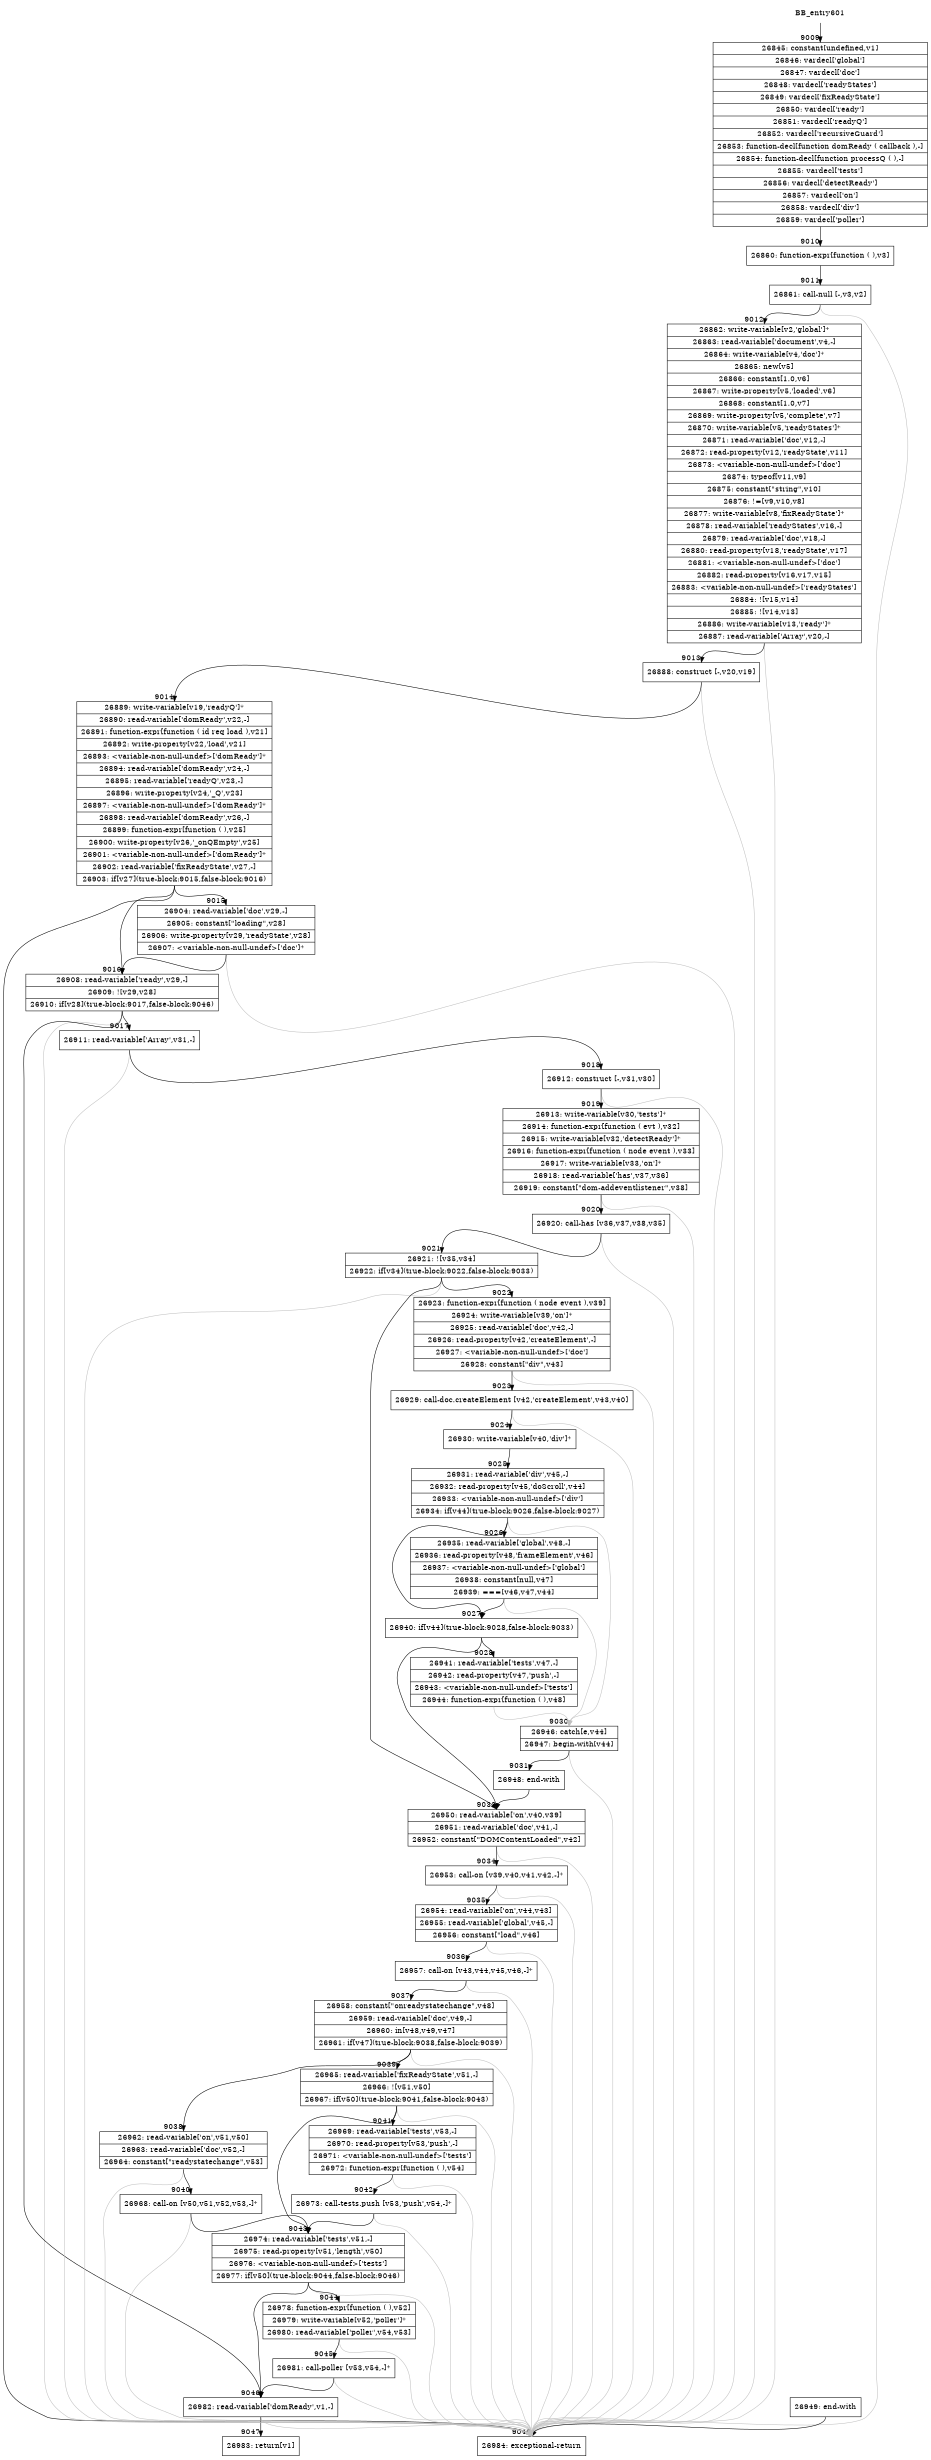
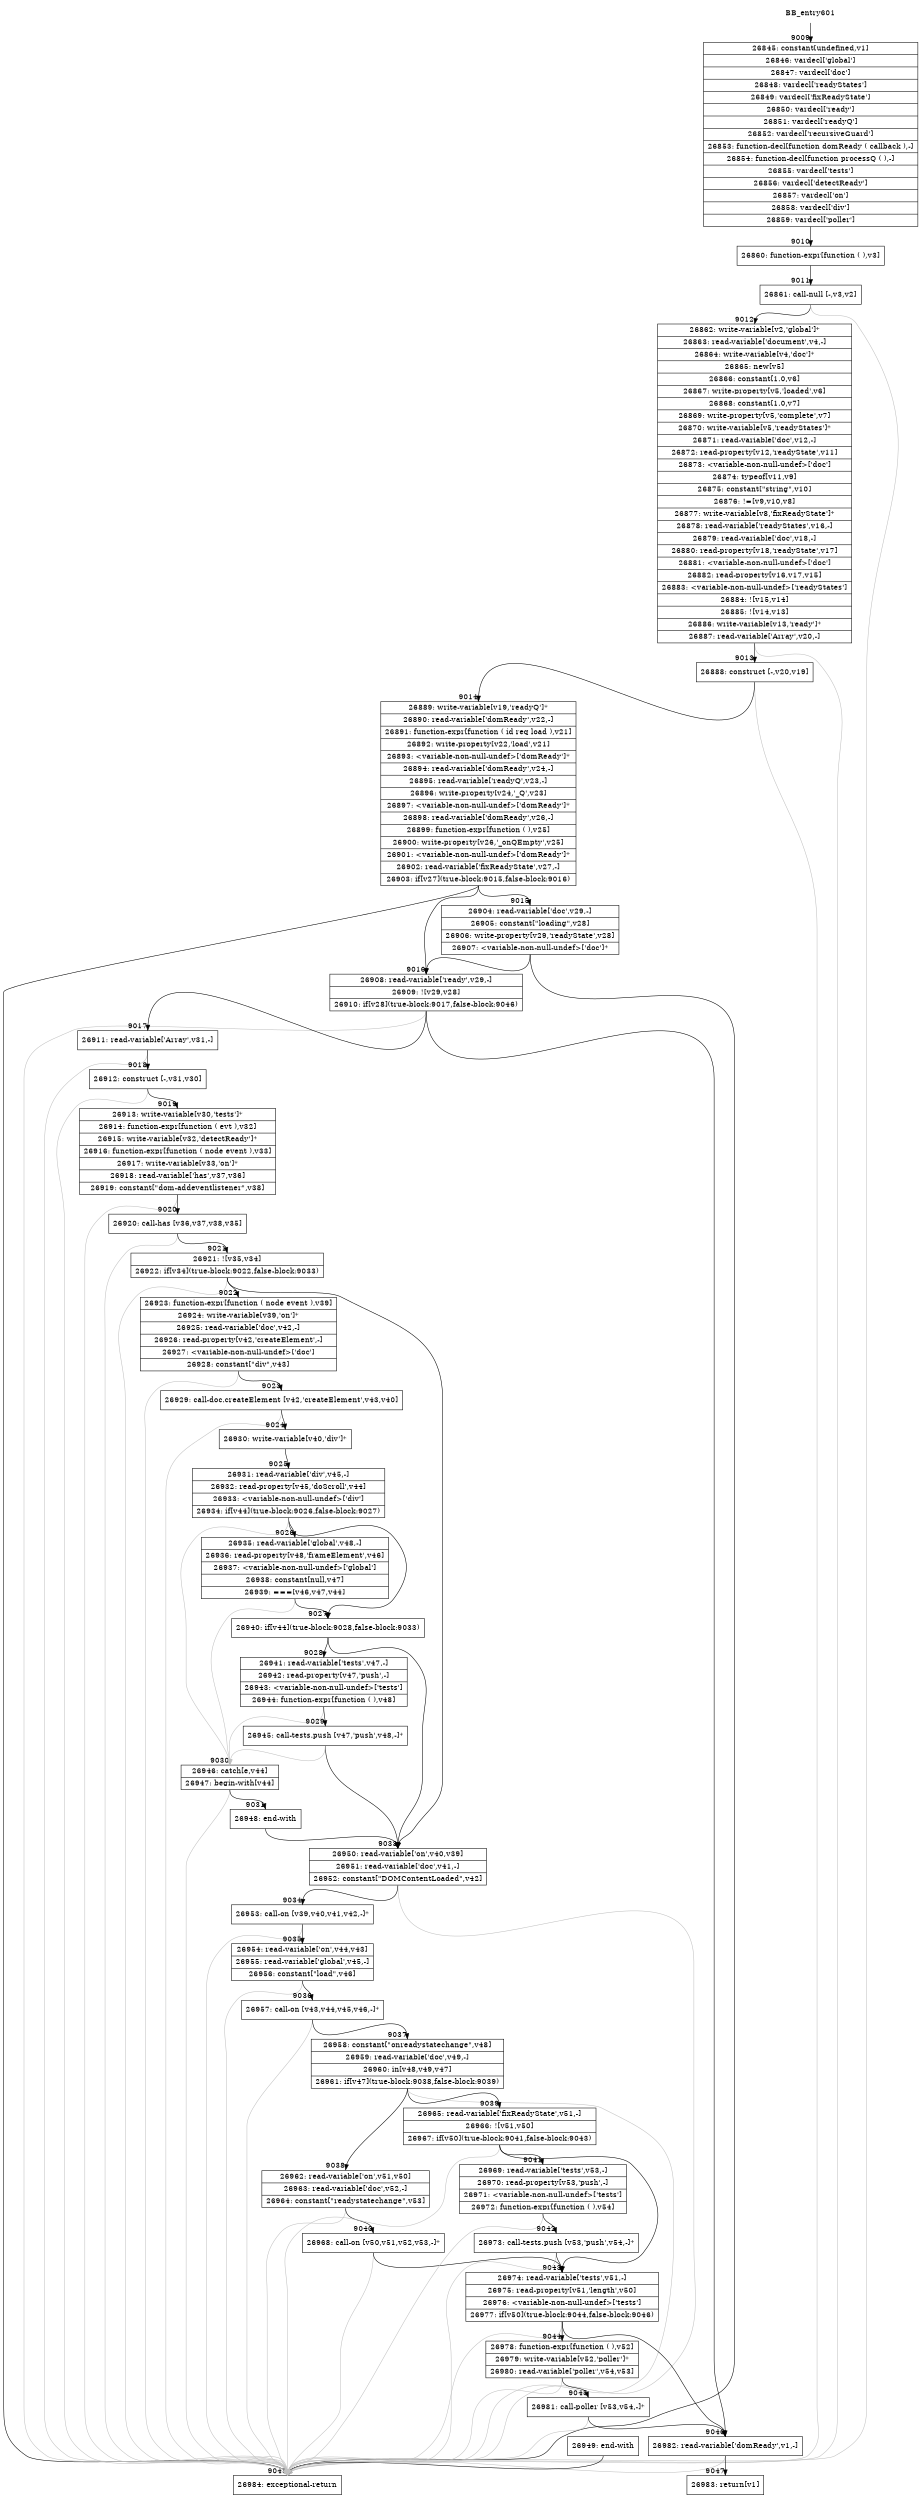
edge "26904: read-variable['doc',v29,-]" -> "26984: exceptional-return": color gray -> black
node "26945: call-tests.push [v47,'push',v48,-]*": added
